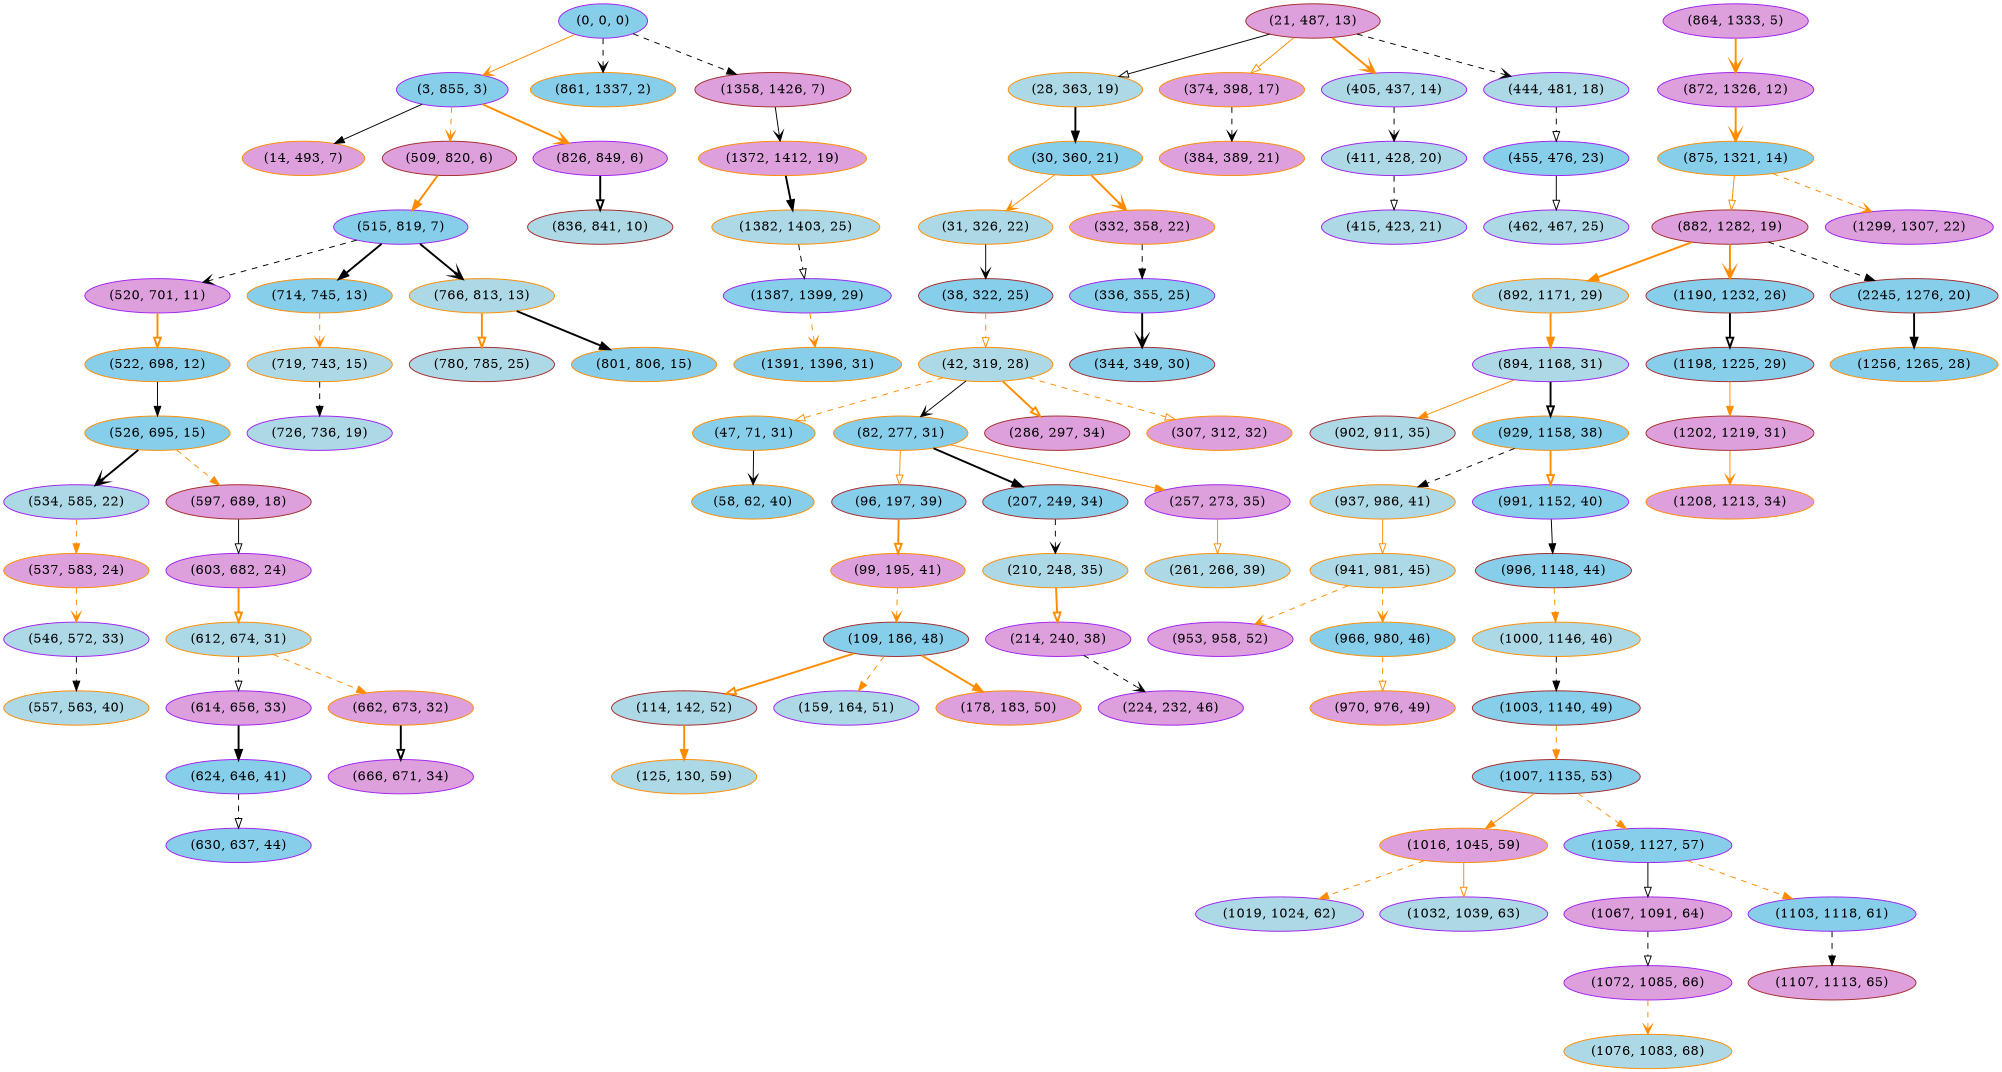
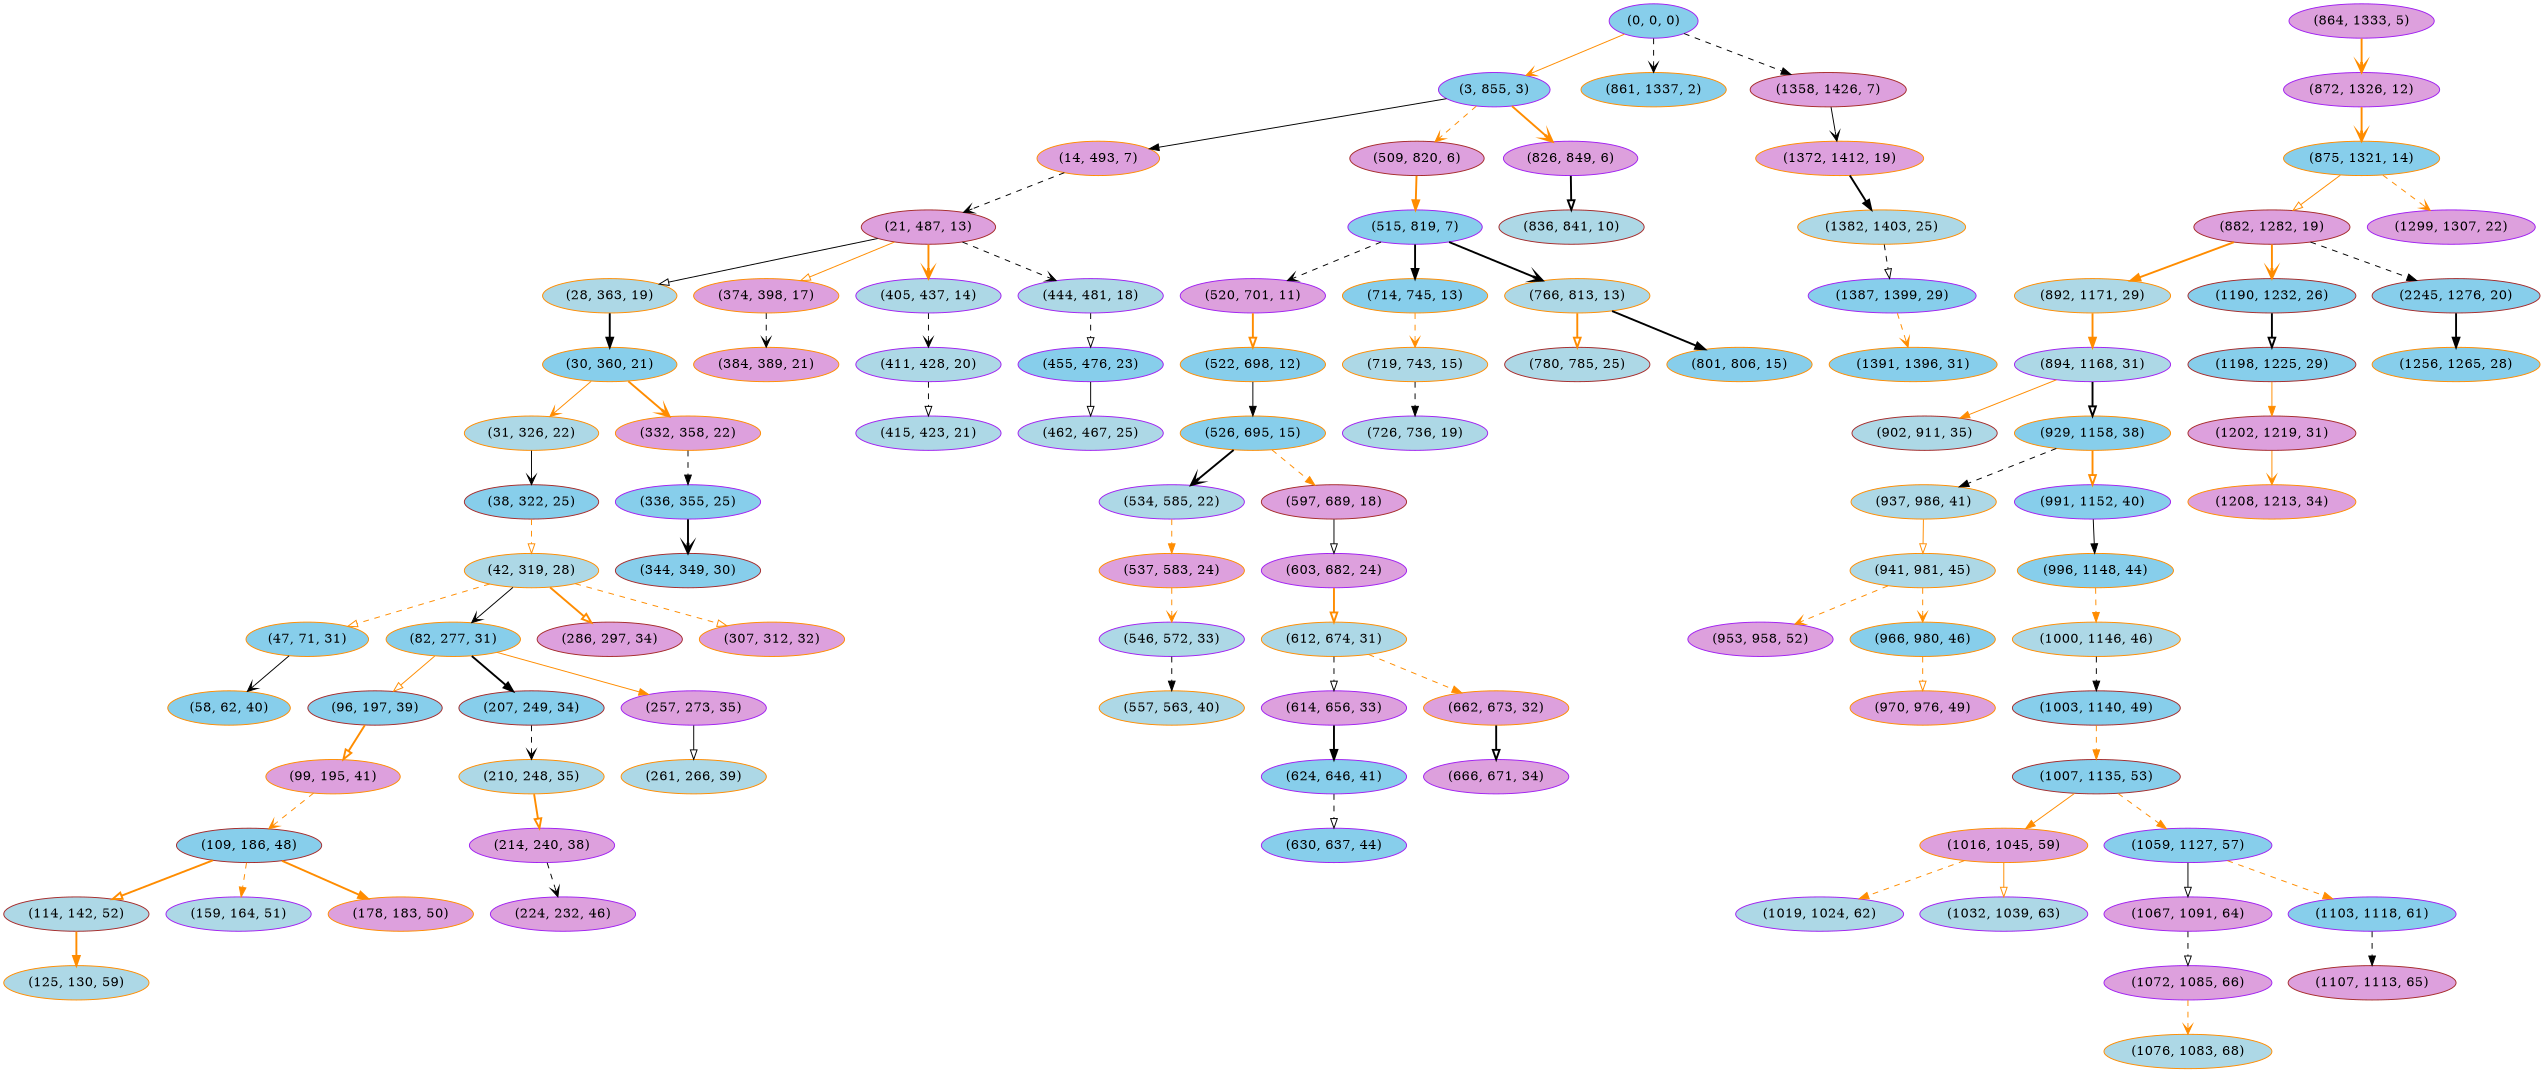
edge "(14, 493, 7)" -> "(21, 487, 13)": added
edge "(257, 273, 35)" -> "(261, 266, 39)": color darkorange -> black
node "(996, 1148, 44)": color brown -> darkorange
